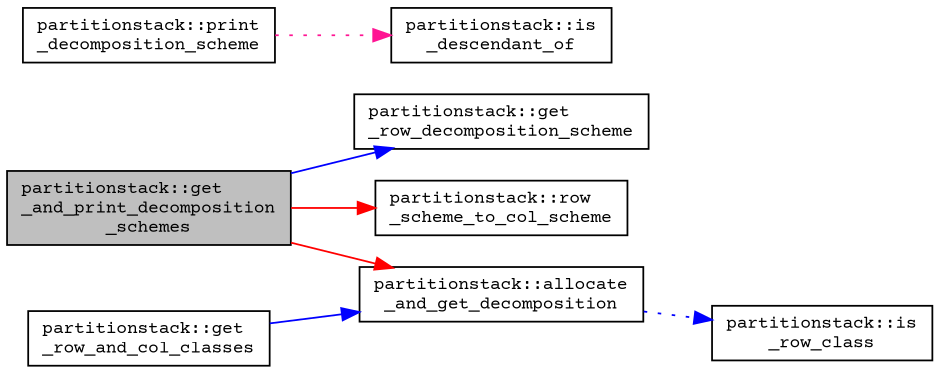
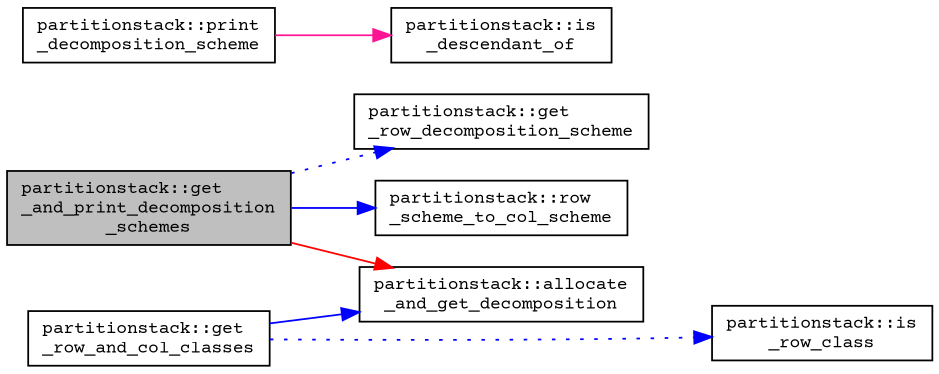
edge "partitionstack::print _decomposition_scheme" -> "partitionstack::is _descendant_of": style dotted -> solid
edge "partitionstack::get _and_print_decomposition _schemes" -> "partitionstack::get _row_decomposition_scheme": style solid -> dotted
edge "partitionstack::get _and_print_decomposition _schemes" -> "partitionstack::row _scheme_to_col_scheme": color red -> blue
edge "partitionstack::allocate _and_get_decomposition" -> "partitionstack::is _row_class": now "partitionstack::get _row_and_col_classes" -> "partitionstack::is _row_class"
